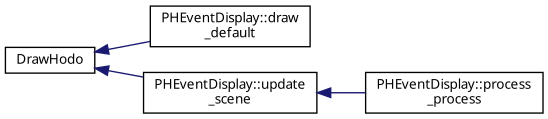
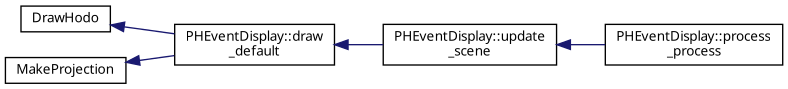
node "MakeProjection": added
edge "PHEventDisplay::update _scene" -> "DrawHodo": now "PHEventDisplay::update _scene" -> "PHEventDisplay::draw _default"
